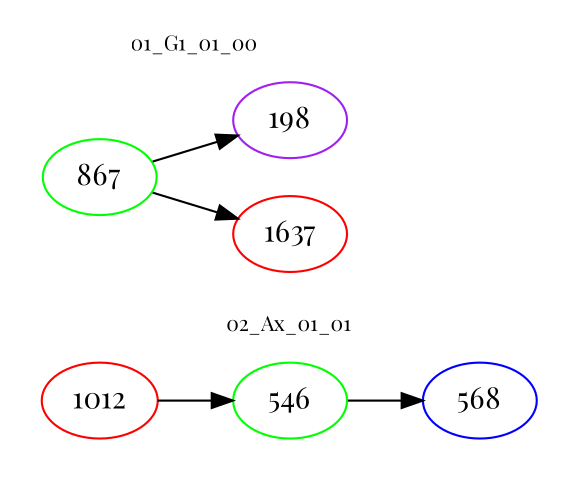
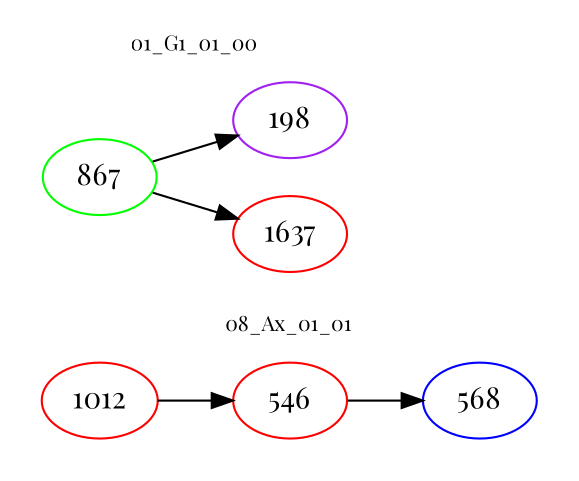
cluster "02_Ax_01_01": label "02_Ax_01_01" -> "08_Ax_01_01"
node "546": color green -> red
